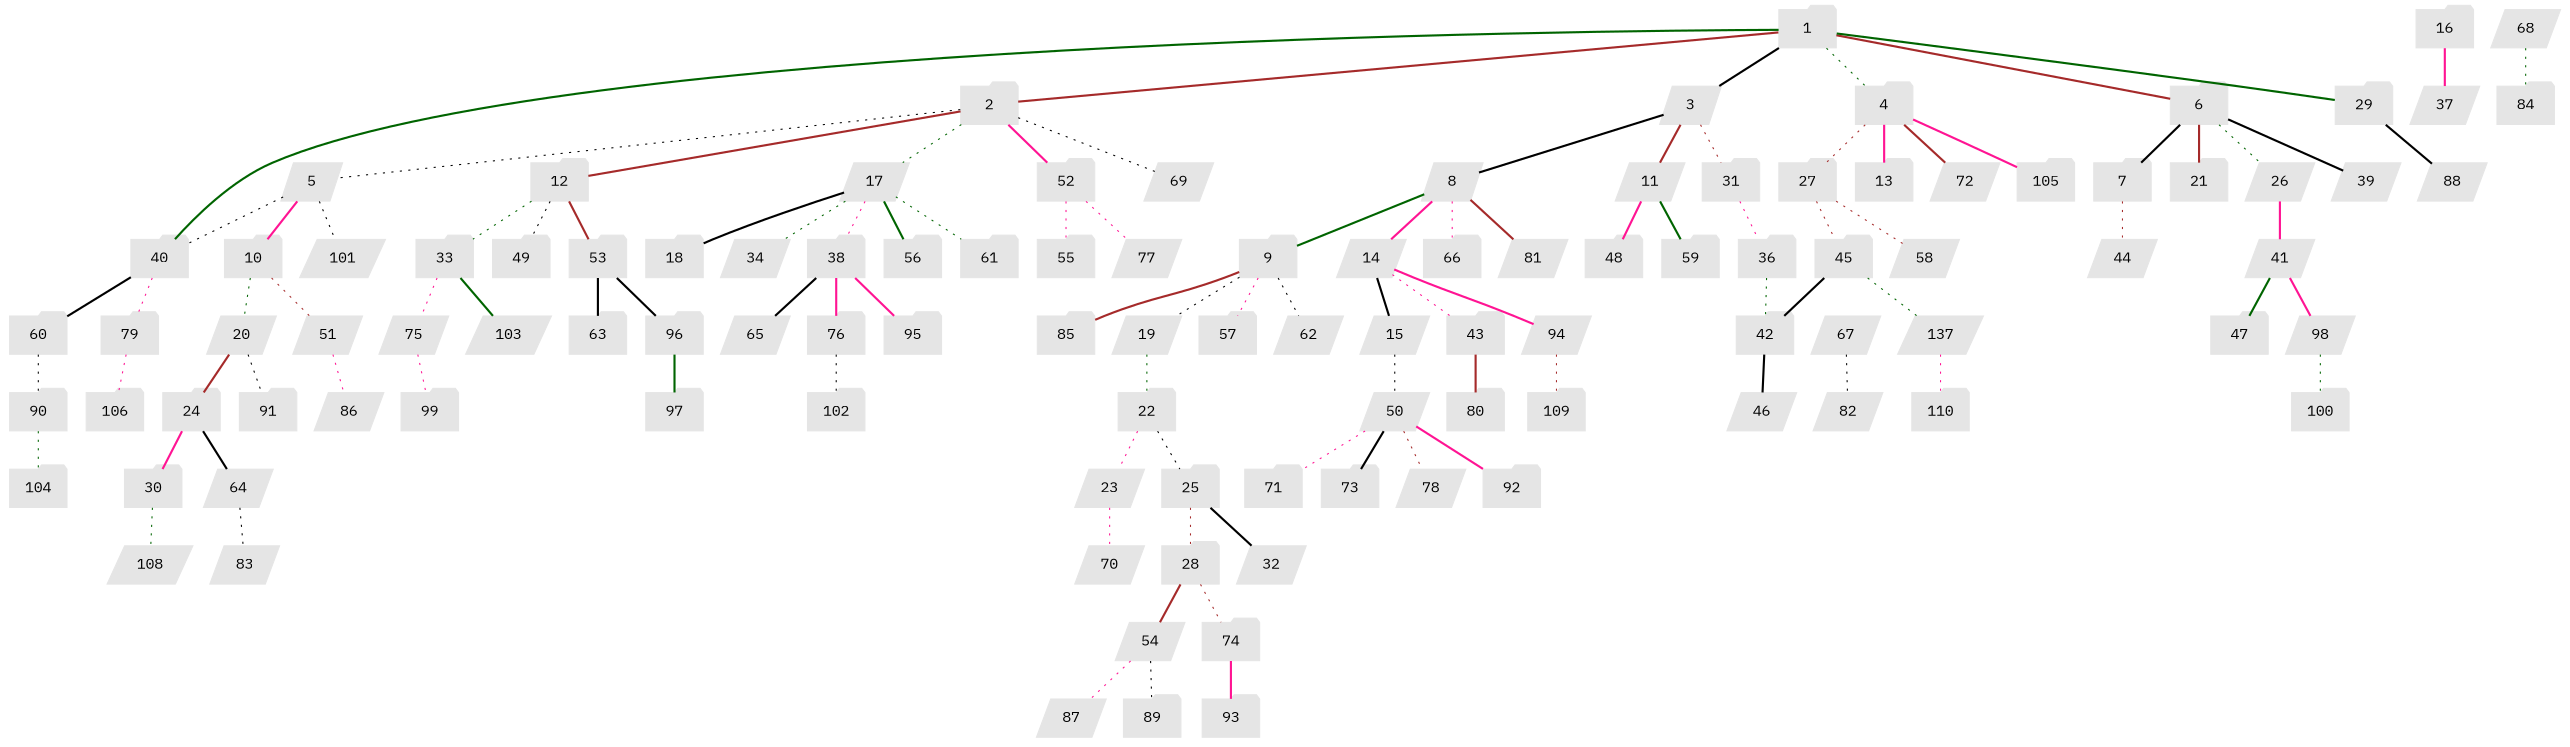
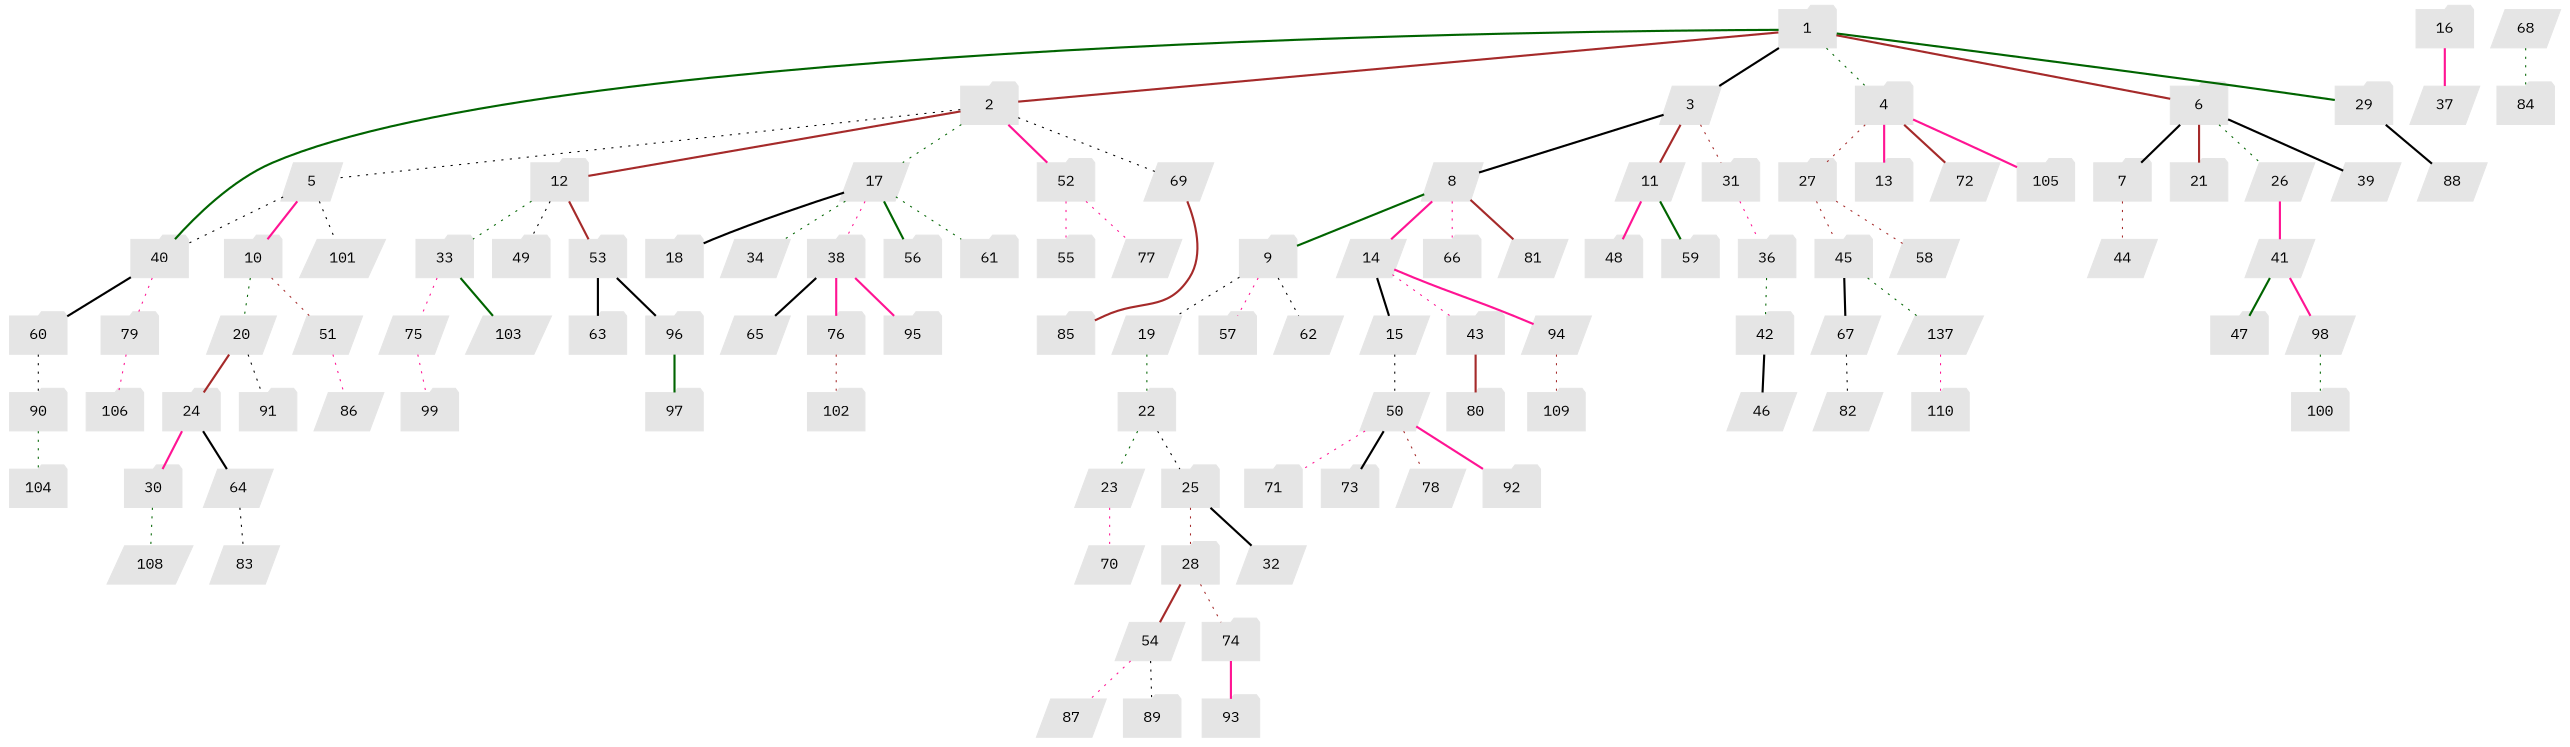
edge "9" -- "85": now "69" -- "85"
edge "45" -- "42": now "45" -- "67"
edge "76" -- "102": color black -> brown
edge "22" -- "23": color deeppink -> darkgreen
